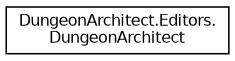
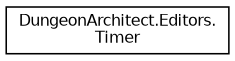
node "DungeonArchitect.Editors. DungeonArchitect": label "DungeonArchitect.Editors. DungeonArchitect" -> "DungeonArchitect.Editors. Timer"
